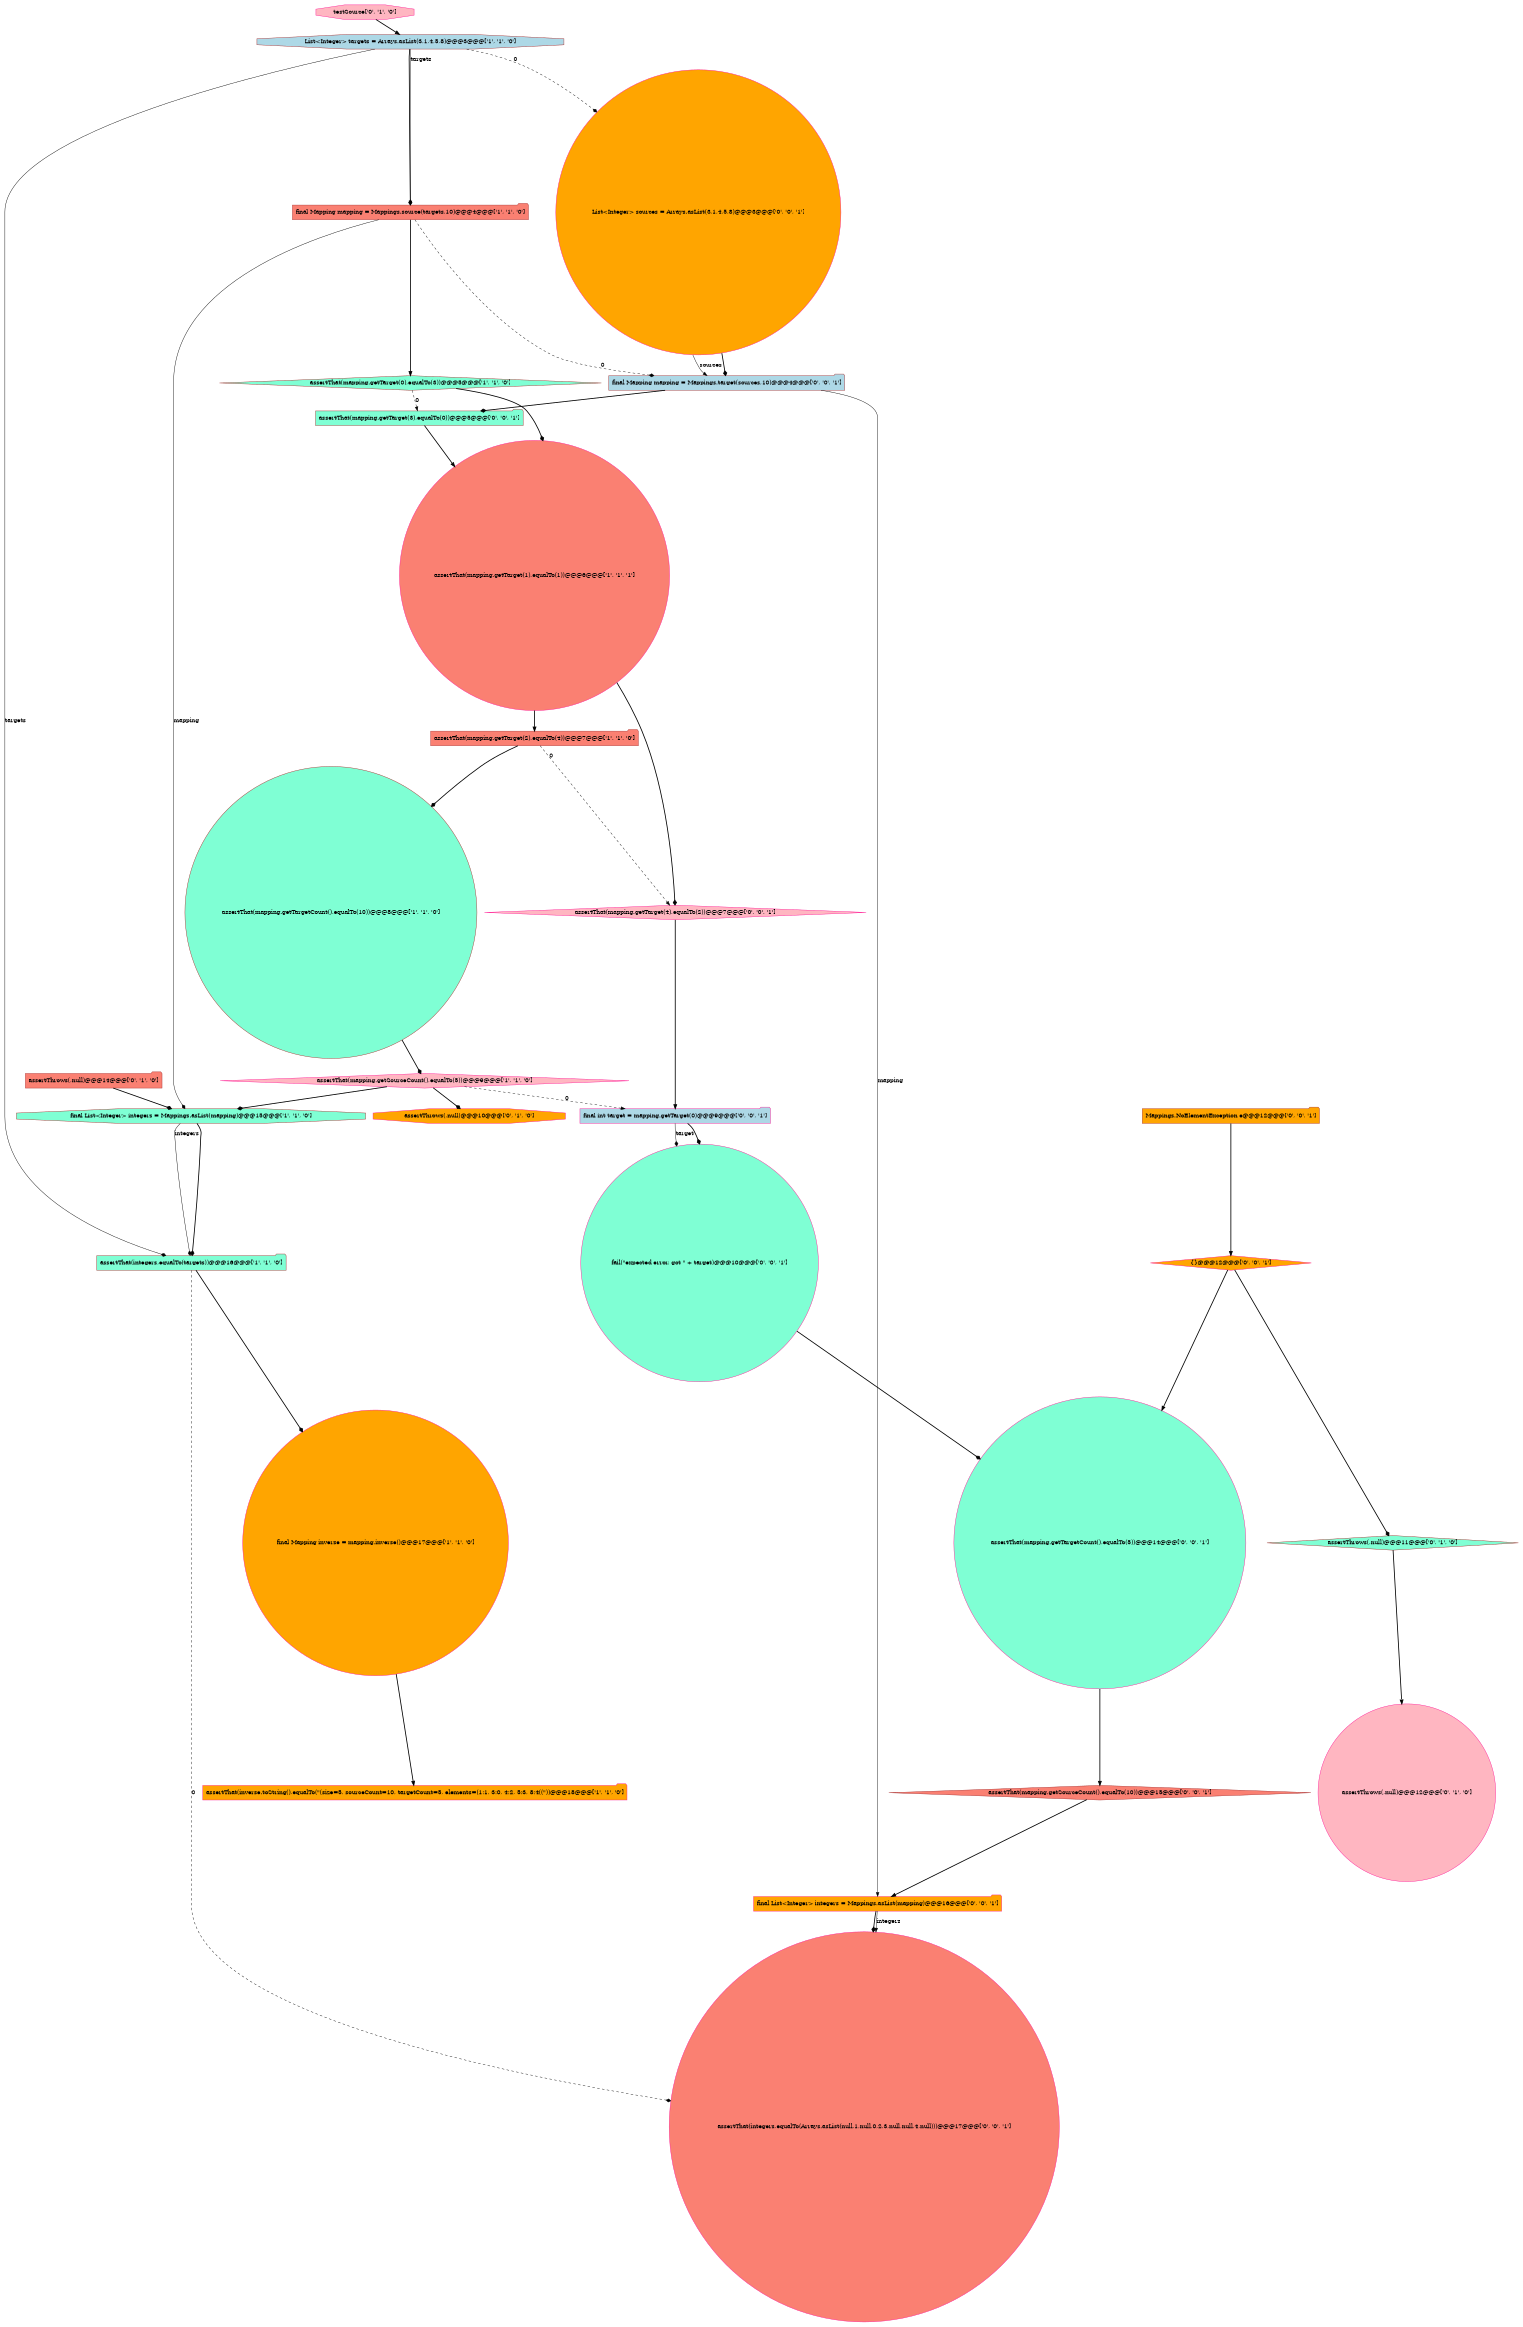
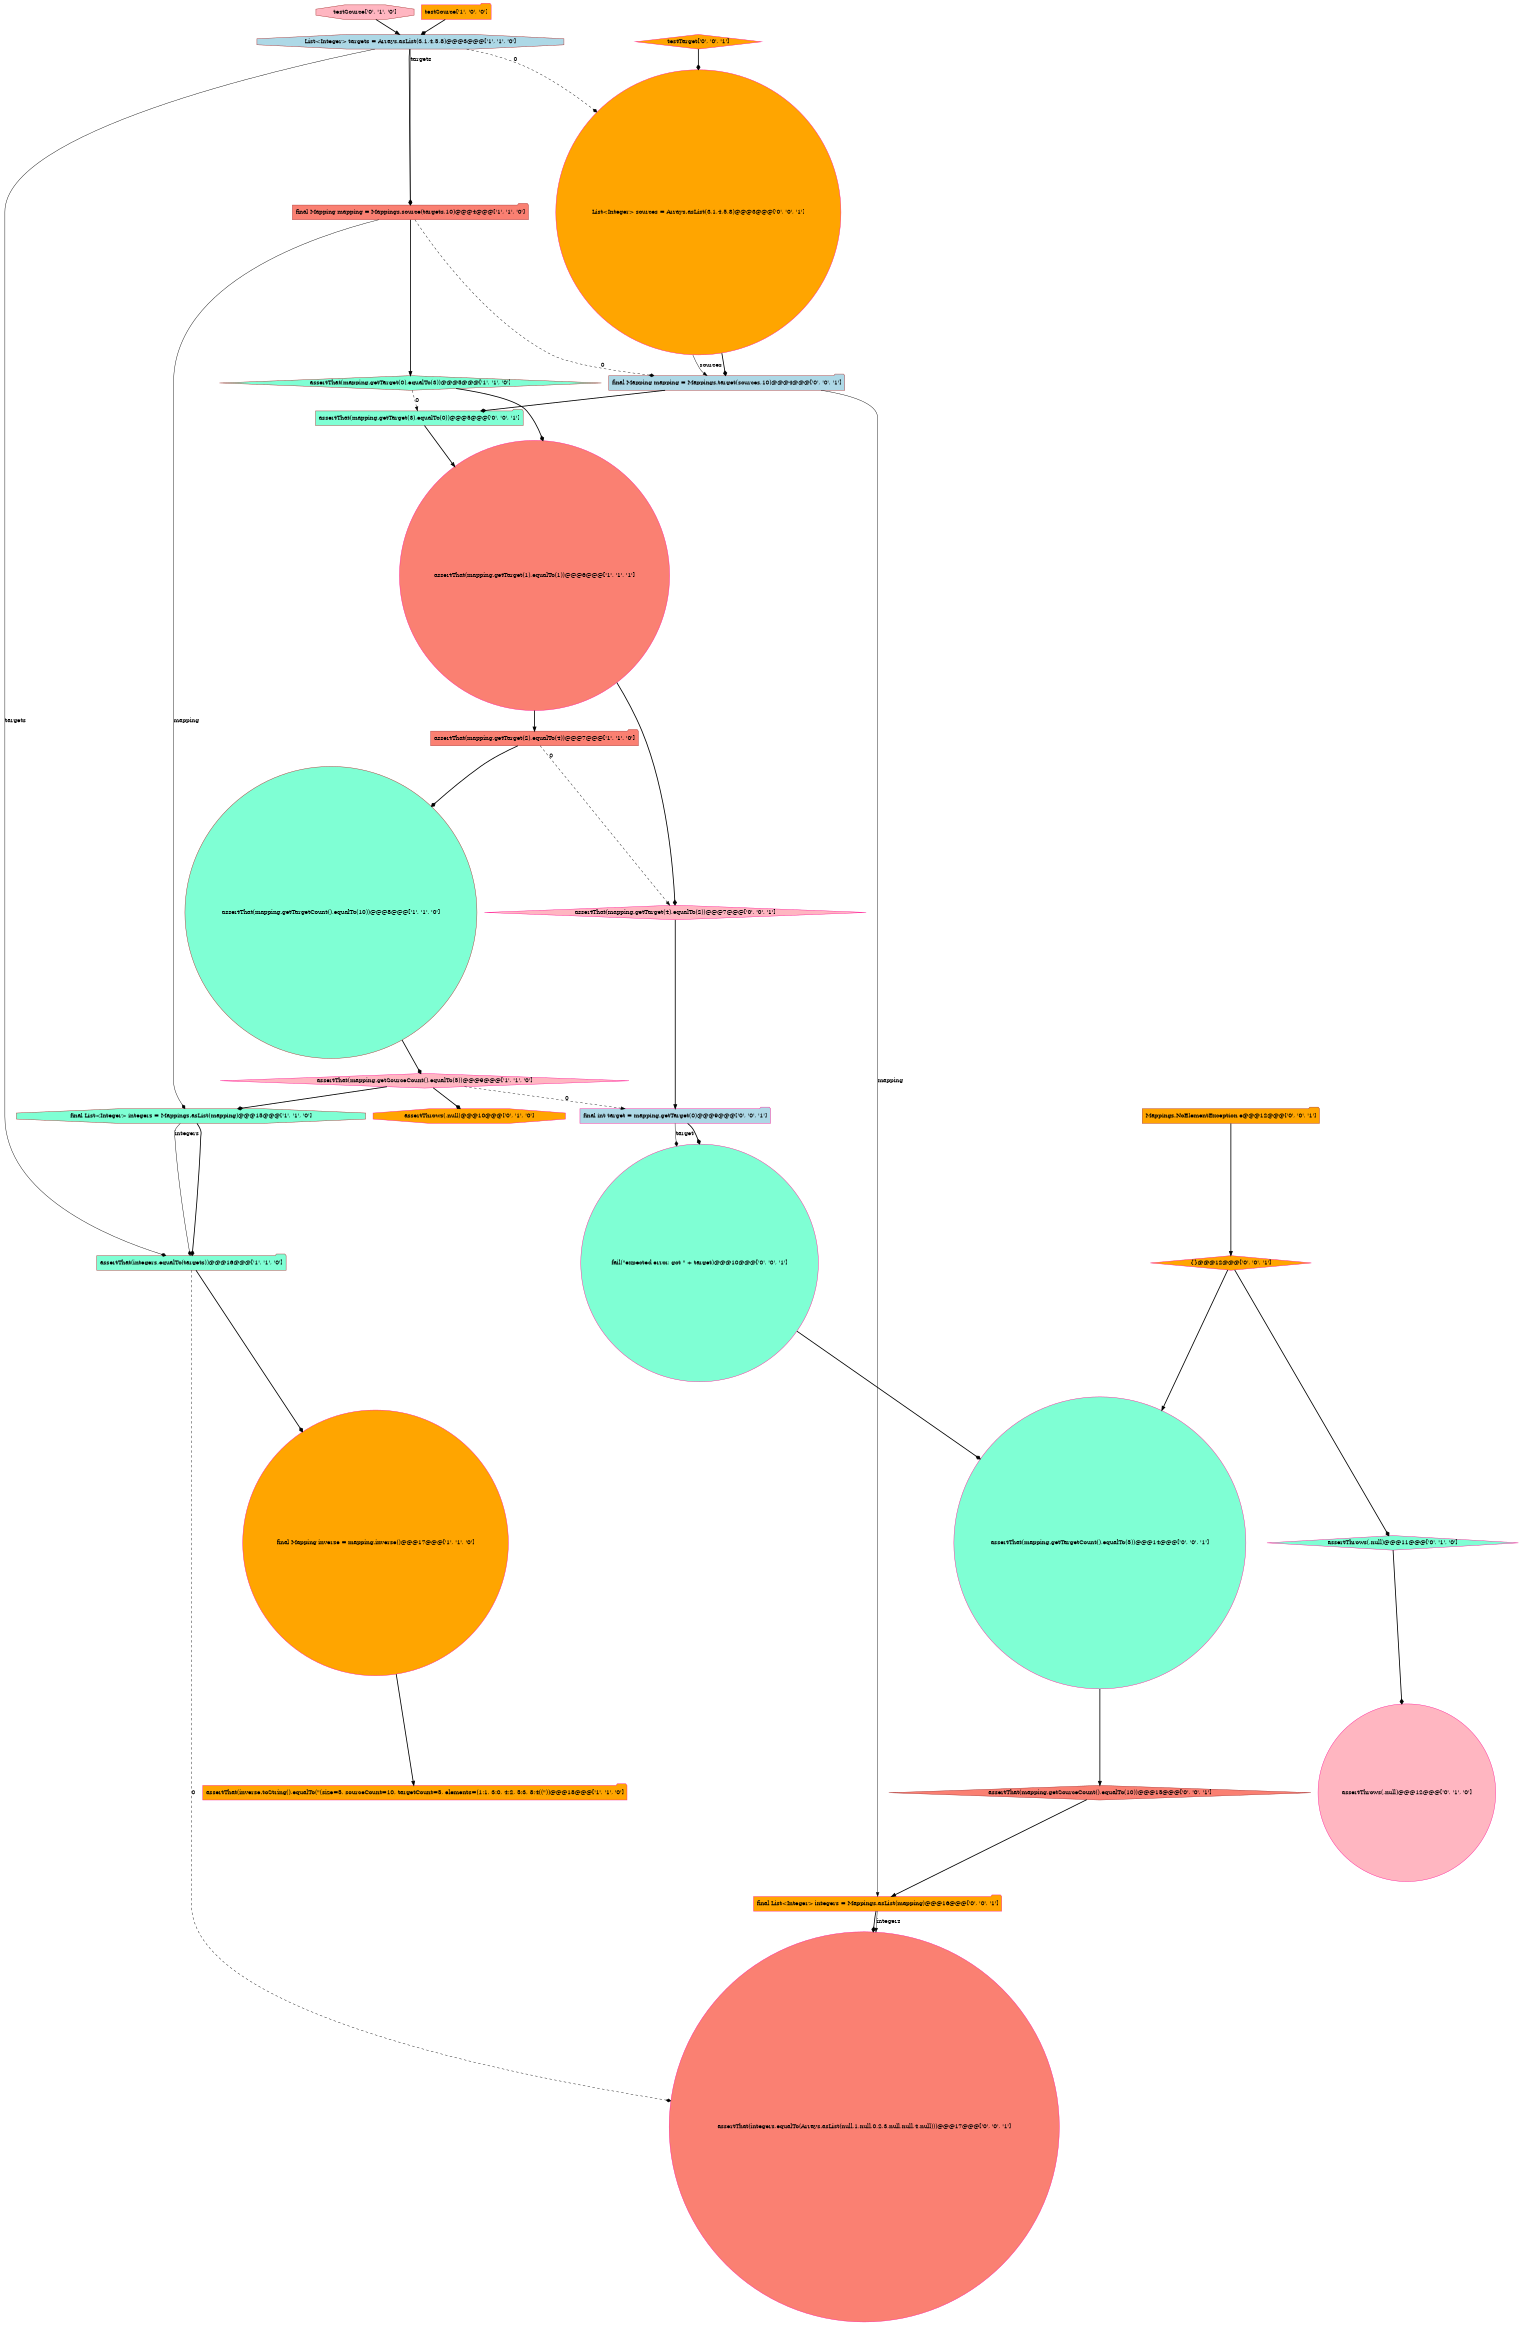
node "testSource['0', '1', '0']": color deeppink -> brown
node "testSource['1', '0', '0']": added
node "testTarget['0', '0', '1']": added
node "assertThrows(,null)@@@14@@@['0', '1', '0']": removed
node "assertThrows(,null)@@@11@@@['0', '1', '0']": color brown -> deeppink
edge "assertThrows(,null)@@@11@@@['0', '1', '0']" -> "assertThrows(,null)@@@12@@@['0', '1', '0']": arrowhead normal -> diamond
